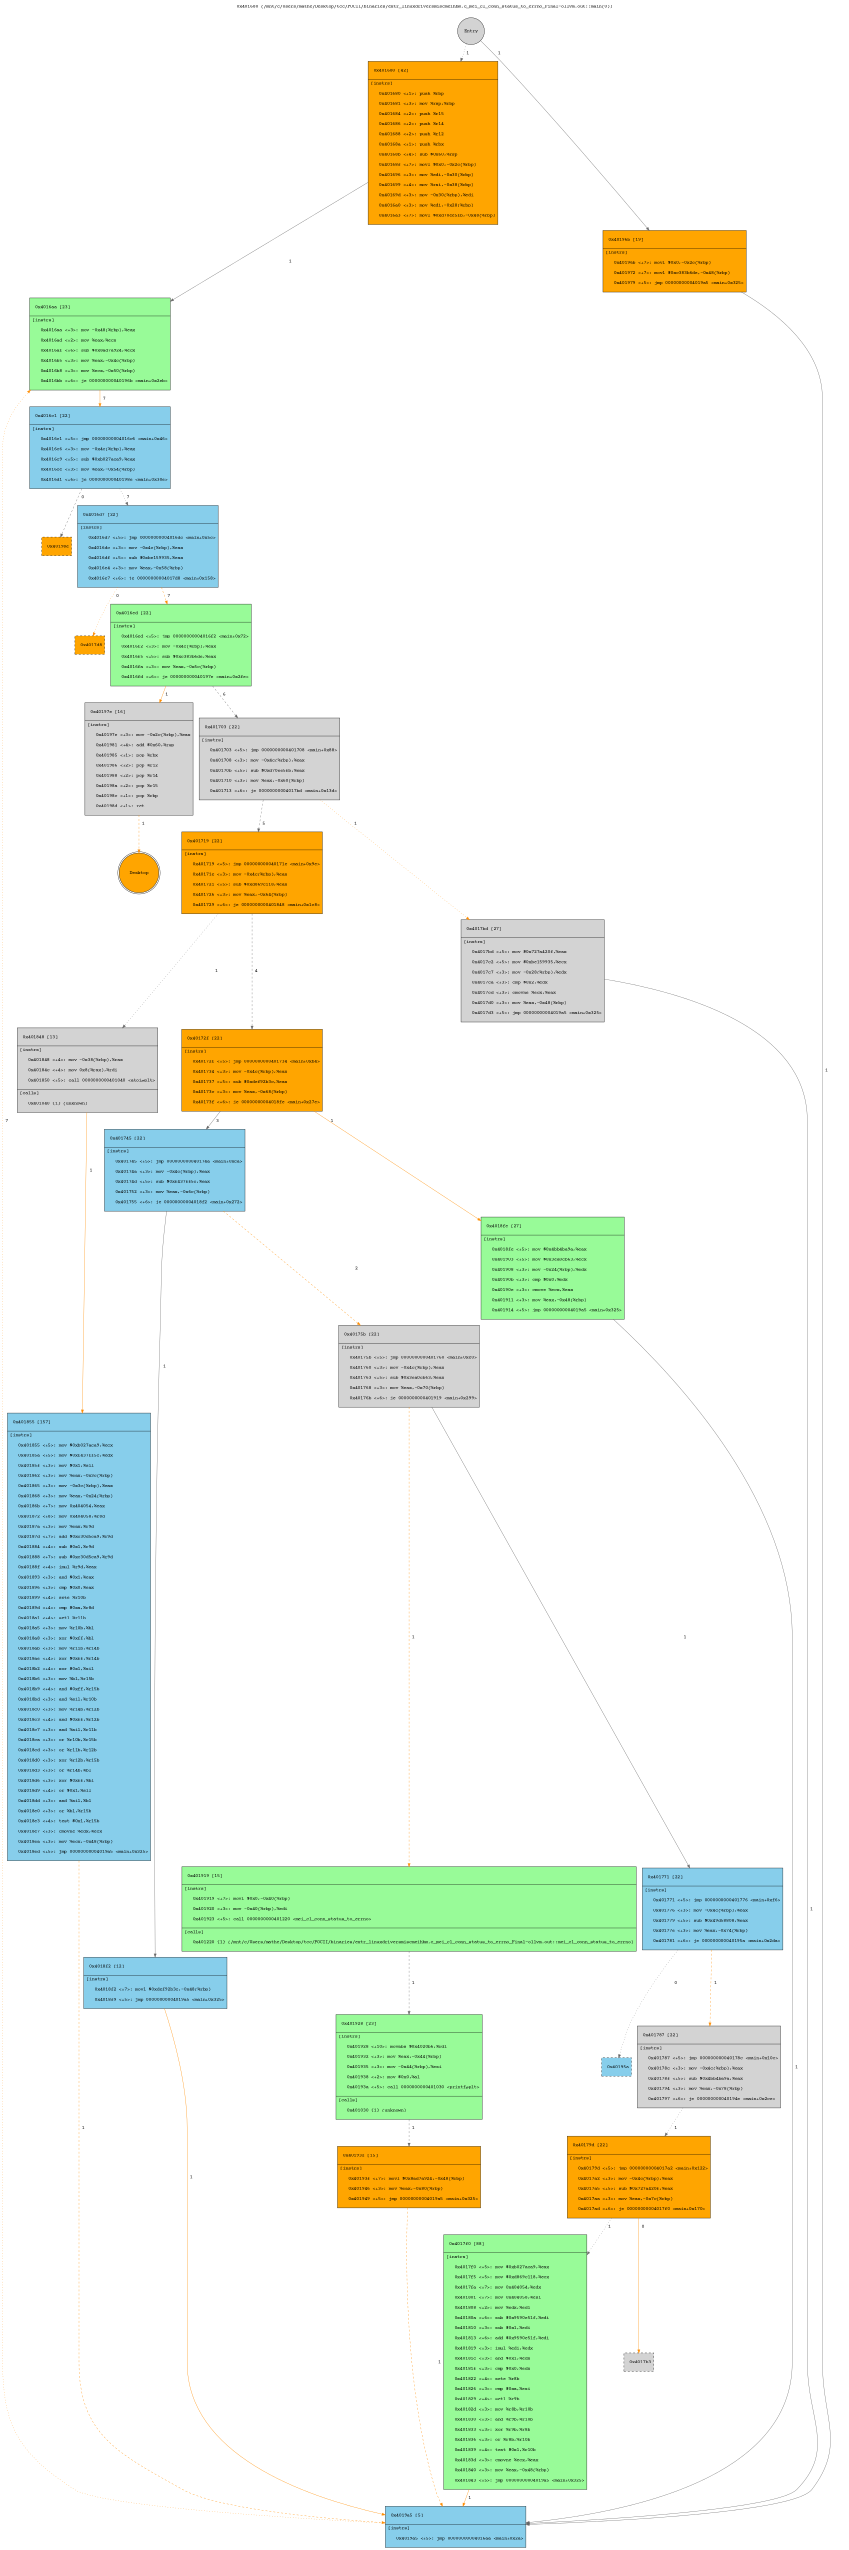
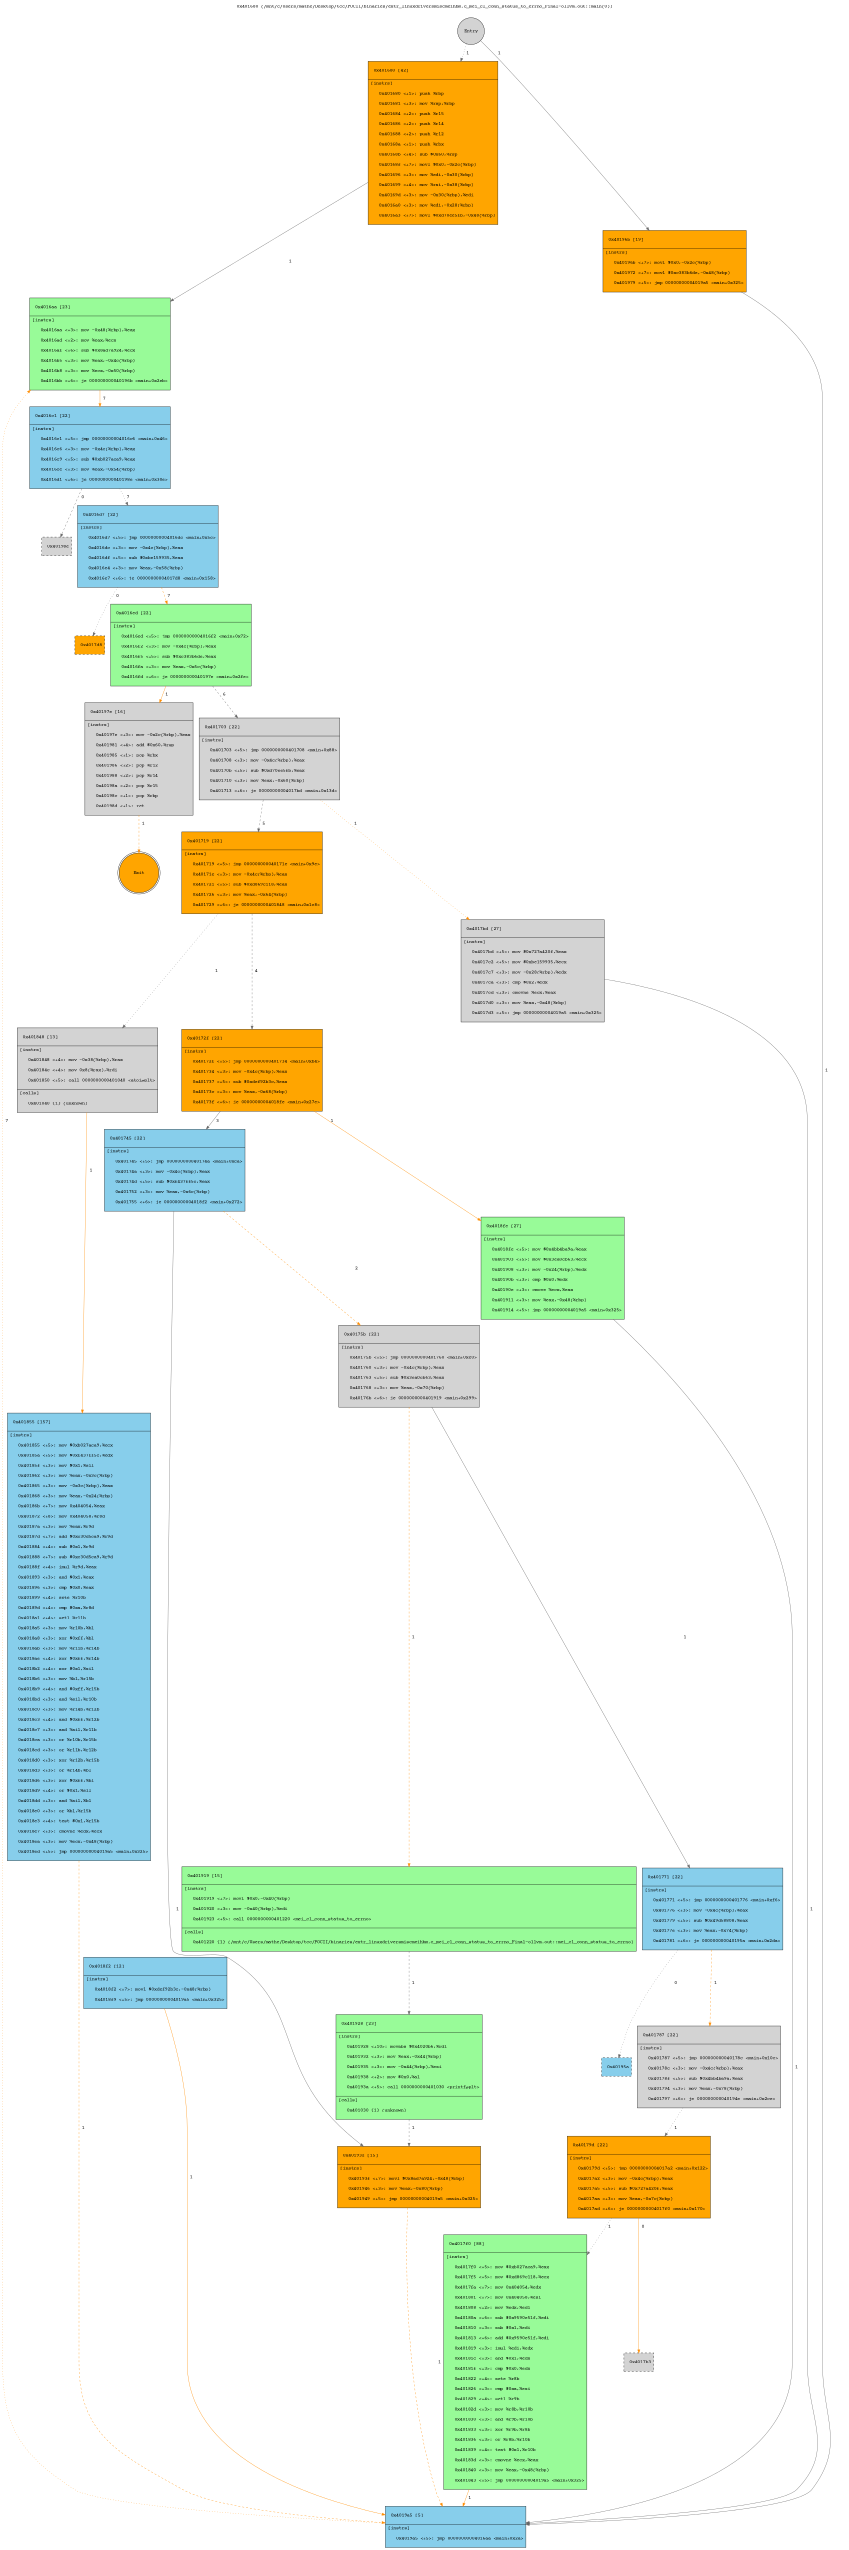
node "0x40198e": fillcolor orange -> lightgrey
edge "0x4016d7 [22]" -> "0x4017d8": color darkorange -> gray40
node "Desktop": label "Desktop" -> "Exit"
edge "0x401745 [22]" -> "0x4018f2 [12]": now "0x401745 [22]" -> "0x40193f [15]"
